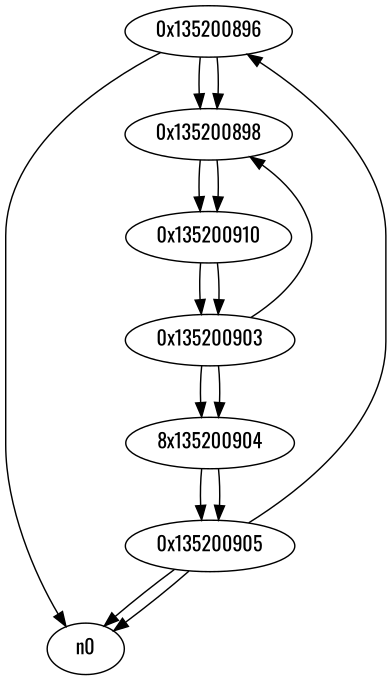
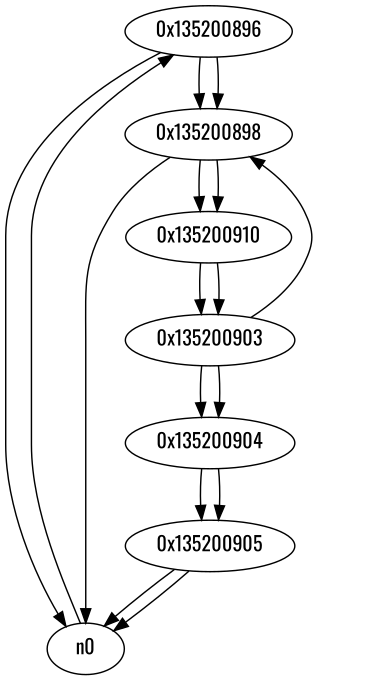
edge "0x135200905" -> "0x135200896": now "n0" -> "0x135200896"
edge "0x135200898" -> "n0": added
node "8x135200904": label "8x135200904" -> "0x135200904"
